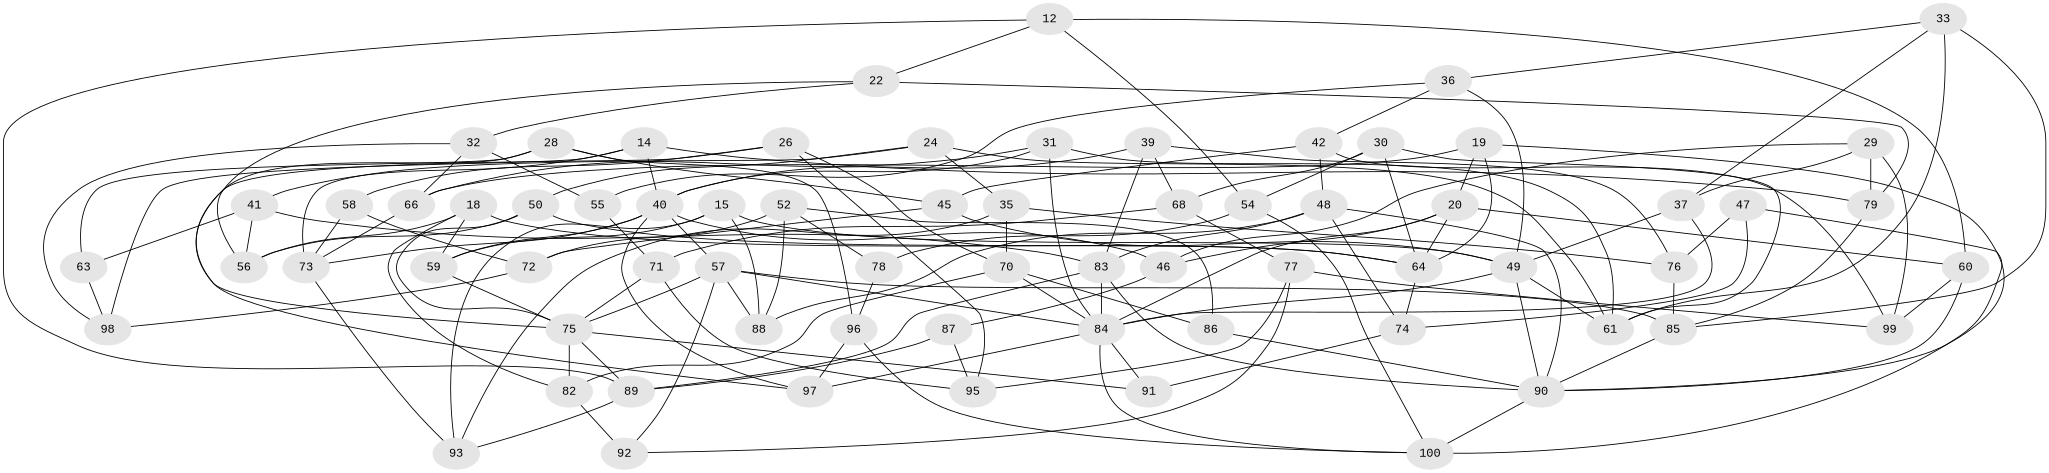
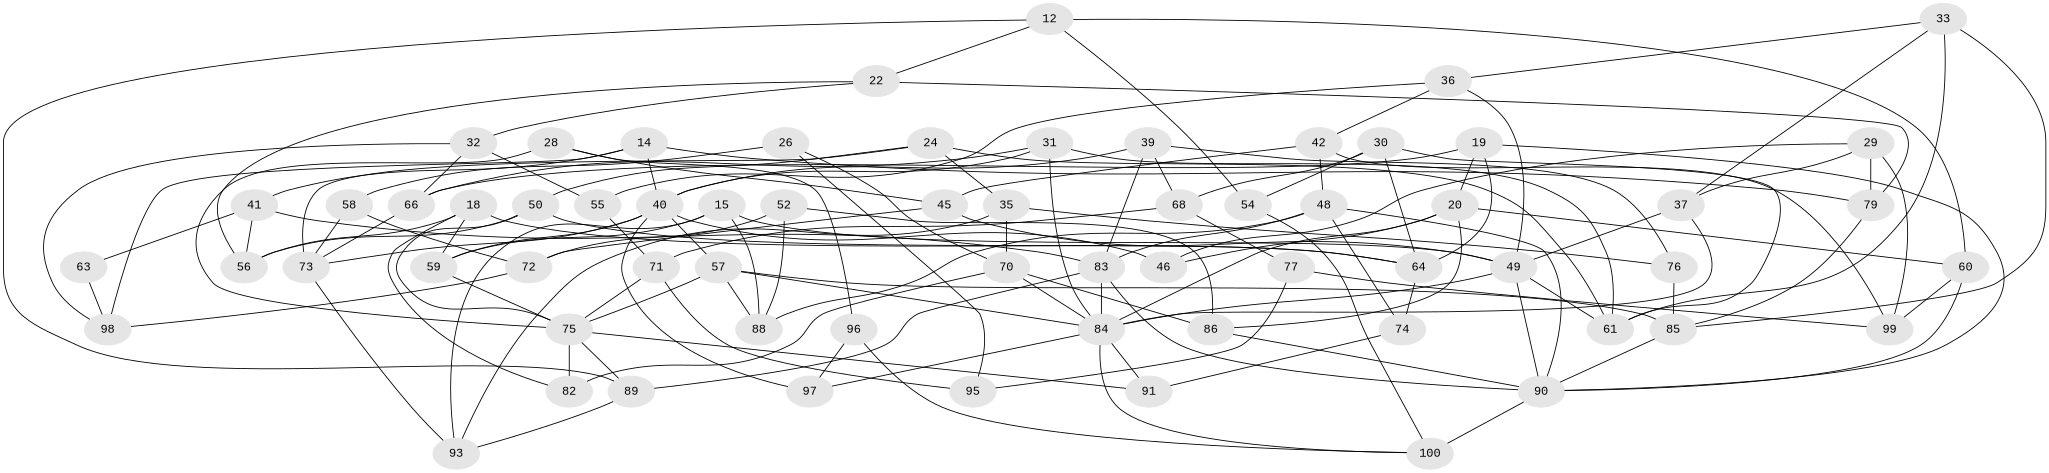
edge "28" -- "63": removed
node "47": removed
edge "20" -- "64": now "20" -- "86"
node "78": removed
edge "26" -- "97": removed
node "87": removed
node "92": removed
